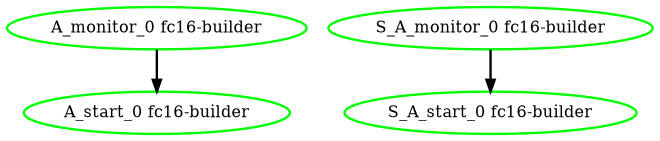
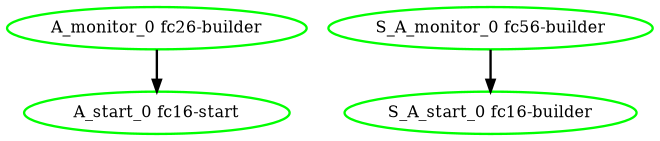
node "A_monitor_0 fc16-builder": label "A_monitor_0 fc16-builder" -> "A_monitor_0 fc26-builder"
node "S_A_monitor_0 fc16-builder": label "S_A_monitor_0 fc16-builder" -> "S_A_monitor_0 fc56-builder"
node "A_start_0 fc16-builder": label "A_start_0 fc16-builder" -> "A_start_0 fc16-start"
